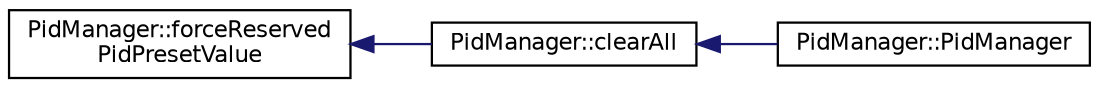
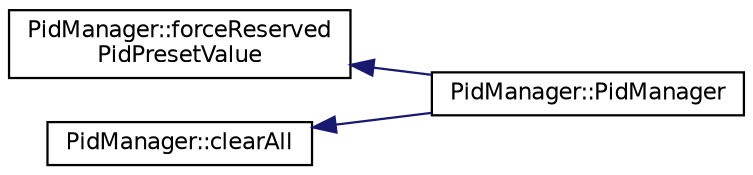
edge "PidManager::clearAll" -> "PidManager::forceReserved PidPresetValue": now "PidManager::PidManager" -> "PidManager::forceReserved PidPresetValue"
